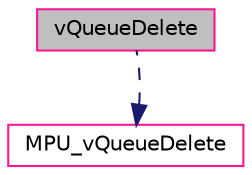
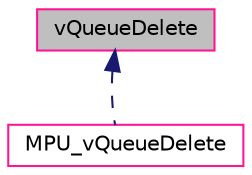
edge "vQueueDelete" -> "MPU_vQueueDelete": reversed
